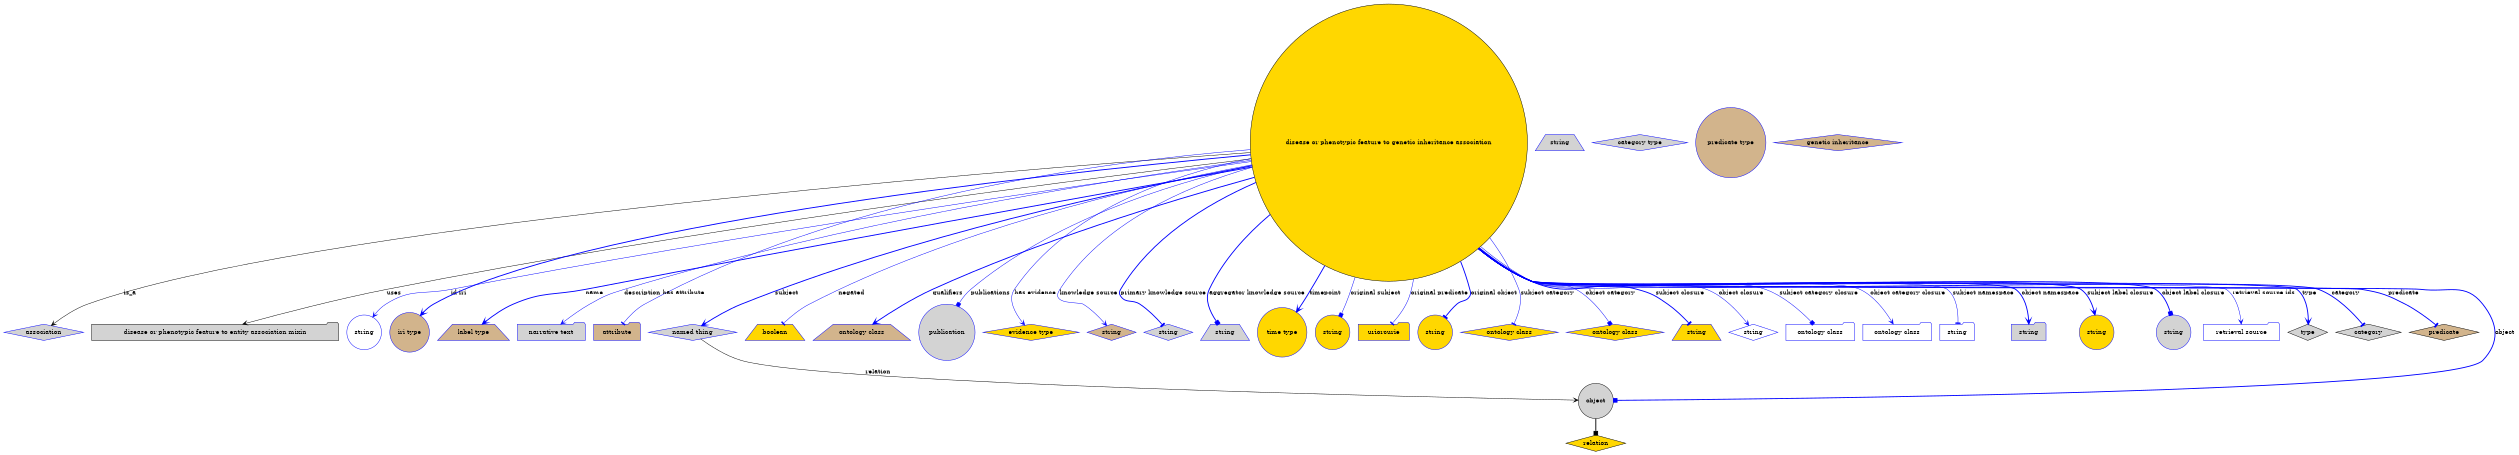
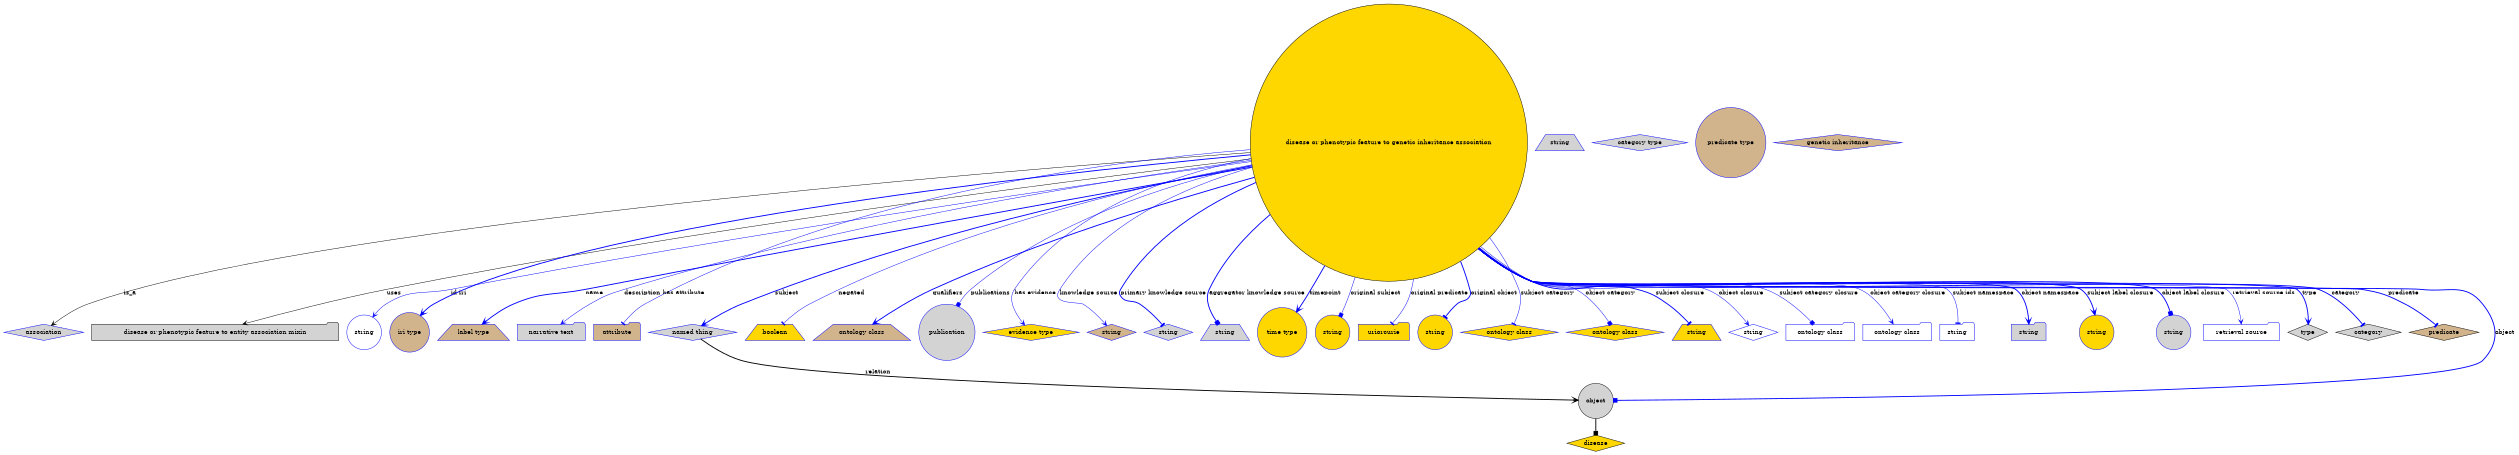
edge "named thing" -> "object": style solid -> bold
node "relation": label "relation" -> "disease"
